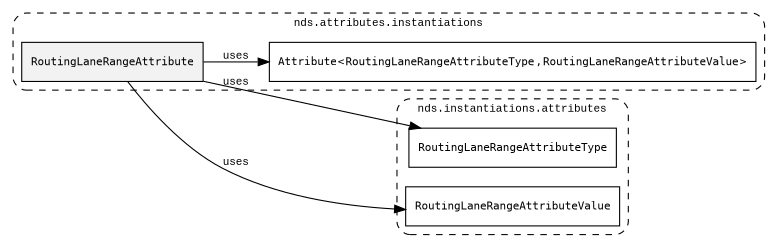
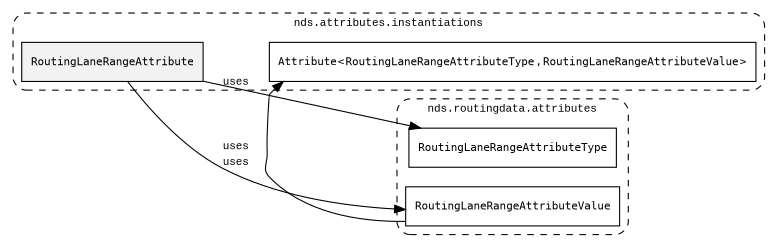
edge "RoutingLaneRangeAttribute" -> "Attribute": now "RoutingLaneRangeAttributeValue" -> "Attribute"
cluster "nds.instantiations.attributes": label "nds.instantiations.attributes" -> "nds.routingdata.attributes"
